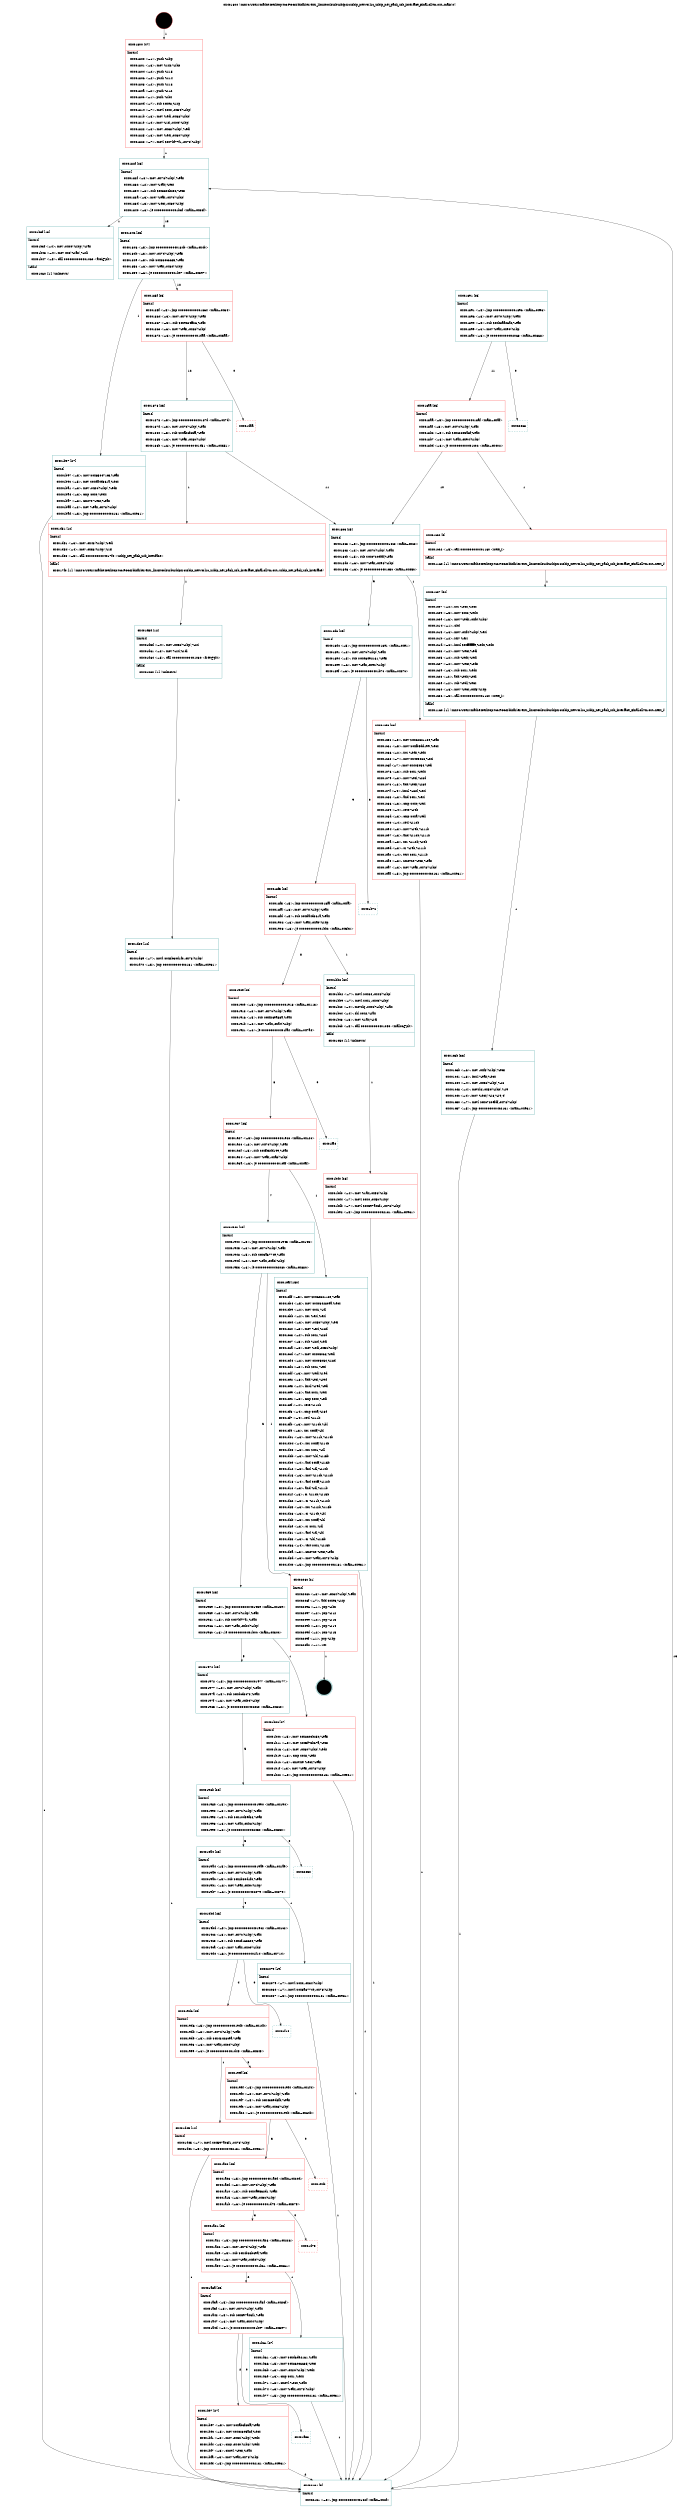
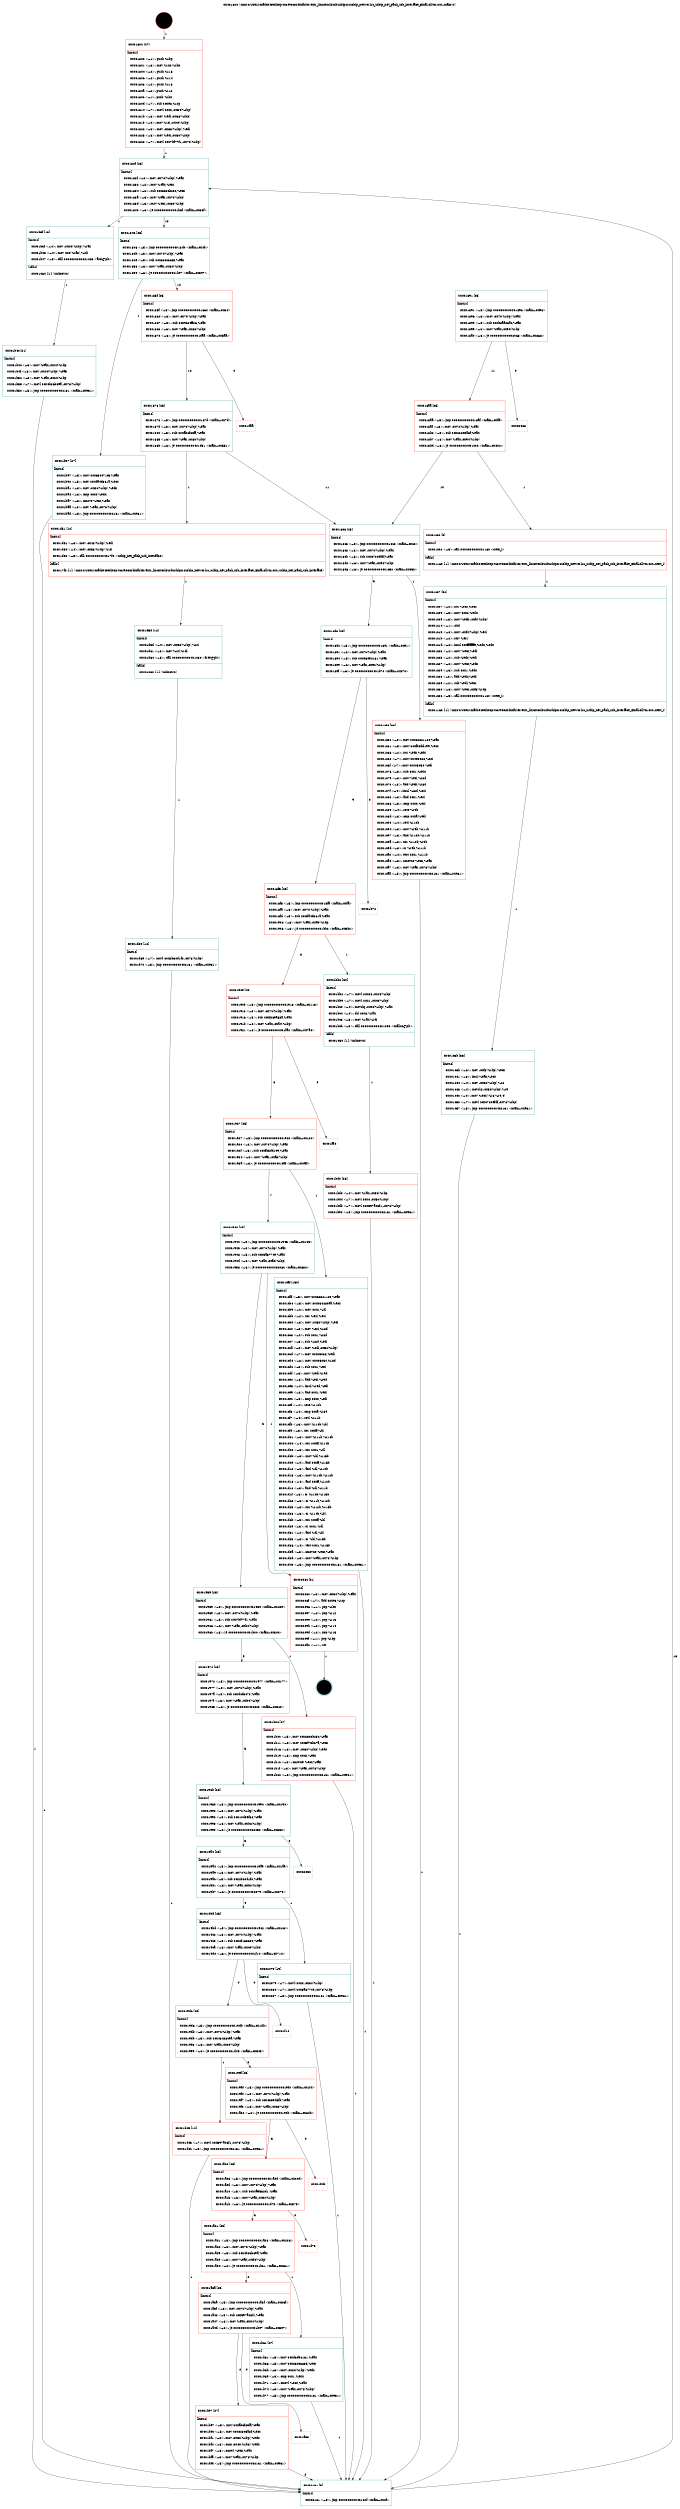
node "0x401b4c [21]": added
